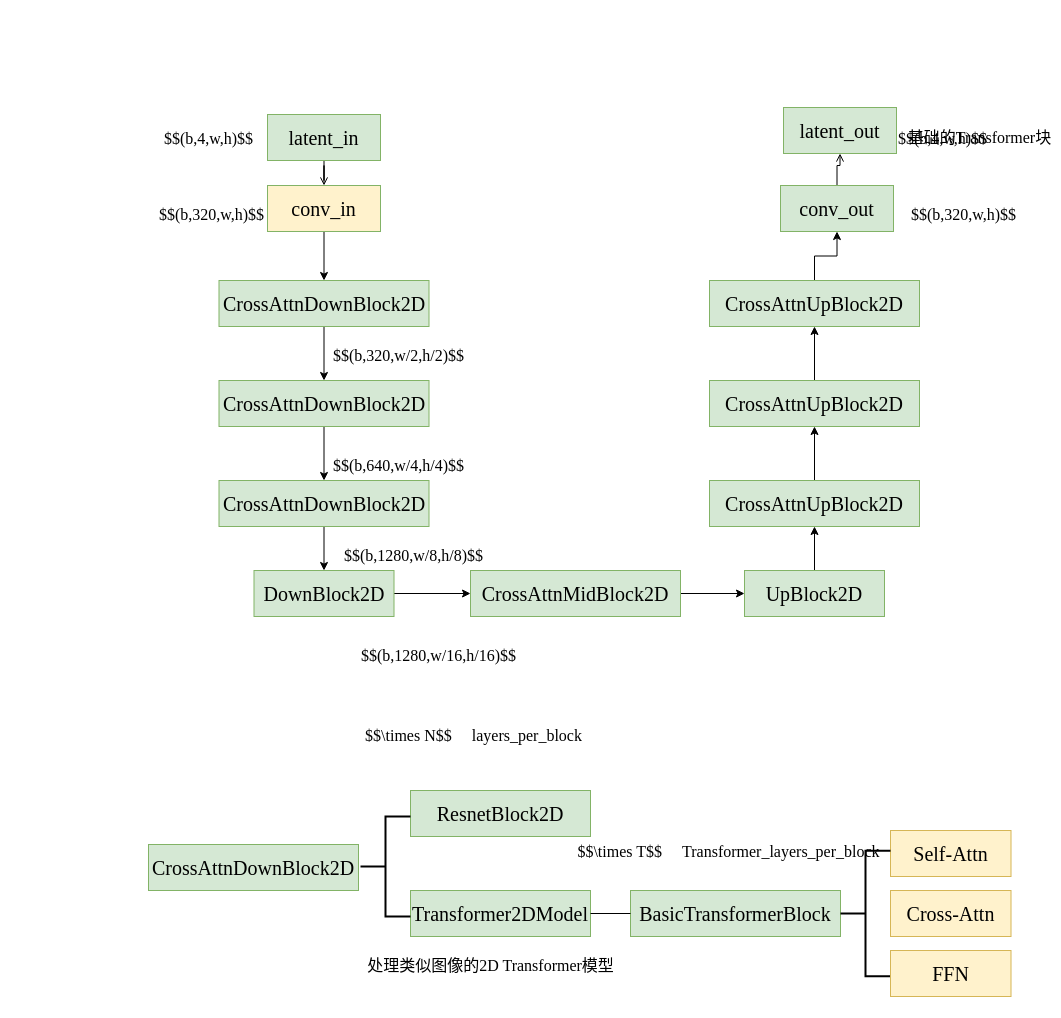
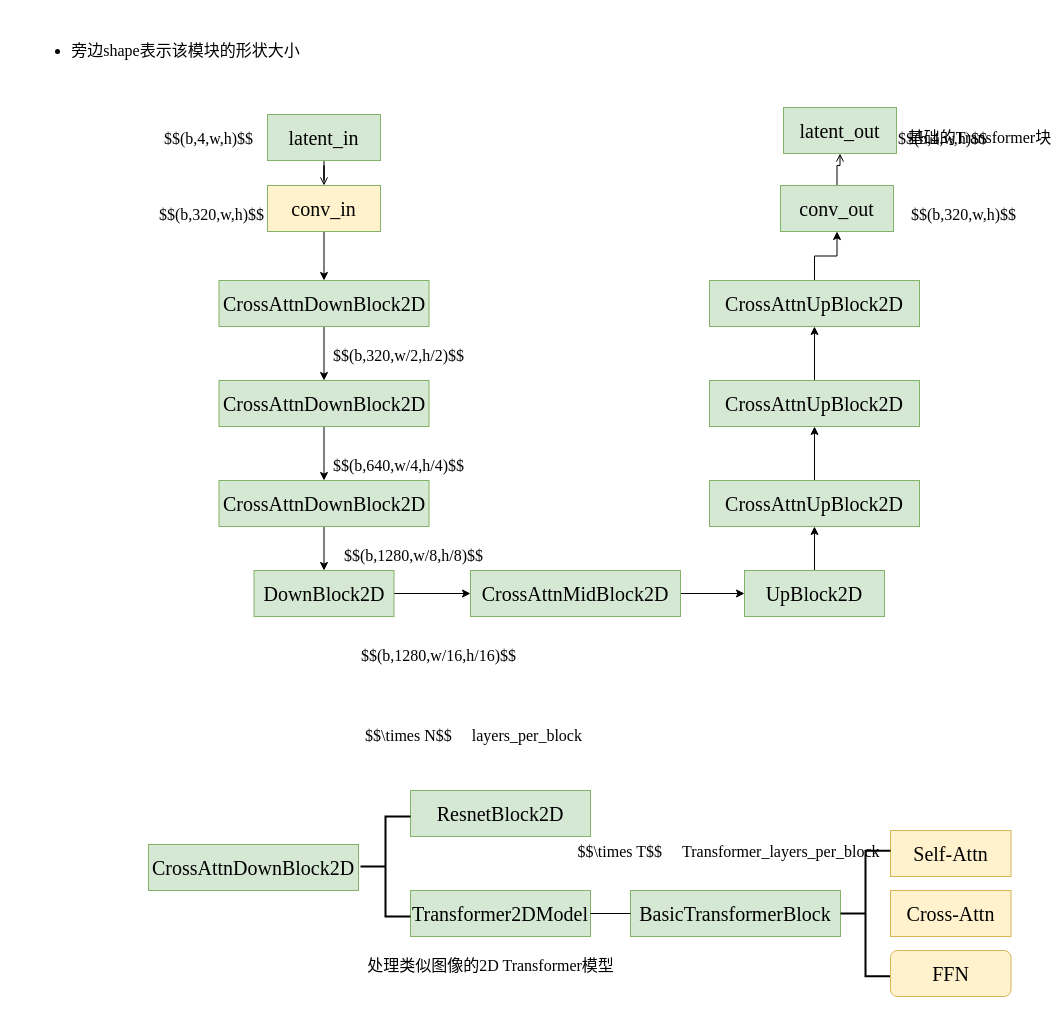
node "旁边shape表示该模块的形状大小": added
node "FFN": shape rectangle -> rounded rectangle
